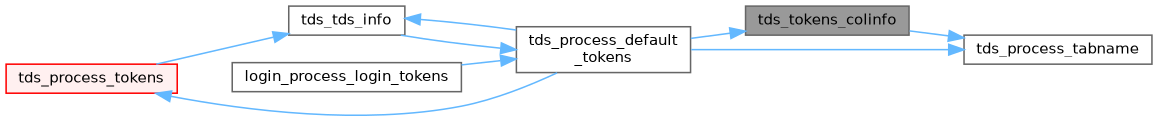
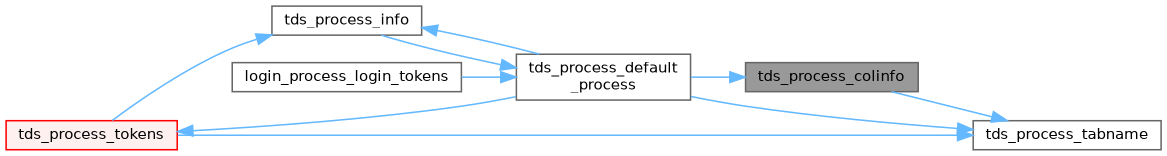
node "tds_tds_info": label "tds_tds_info" -> "tds_process_info"
node "tds_tokens_colinfo": label "tds_tokens_colinfo" -> "tds_process_colinfo"
node "tds_process_default _tokens": label "tds_process_default _tokens" -> "tds_process_default _process"
edge "tds_process_tokens" -> "tds_process_tabname": added
